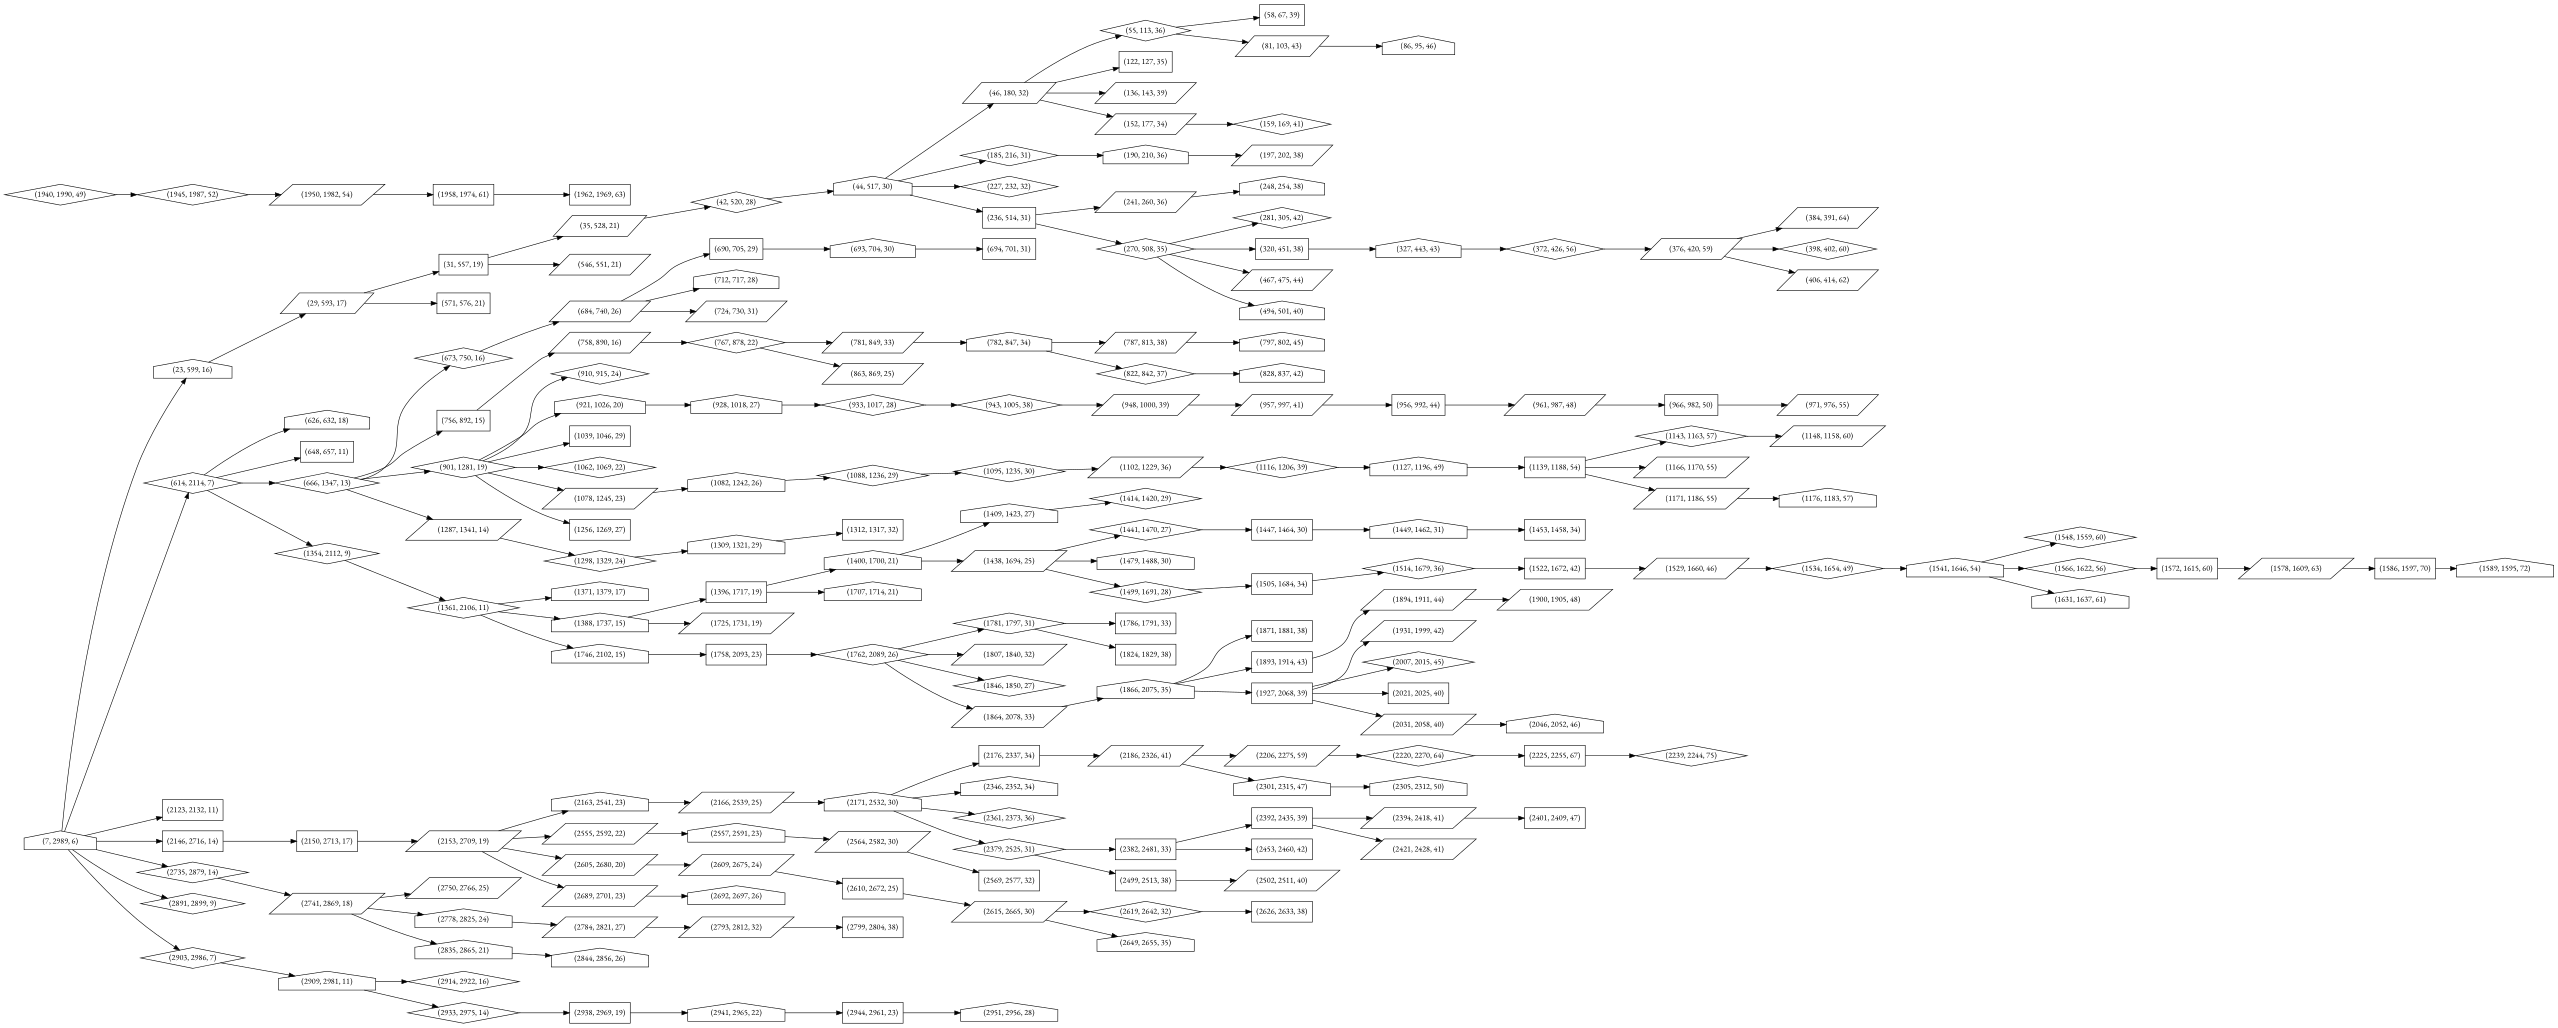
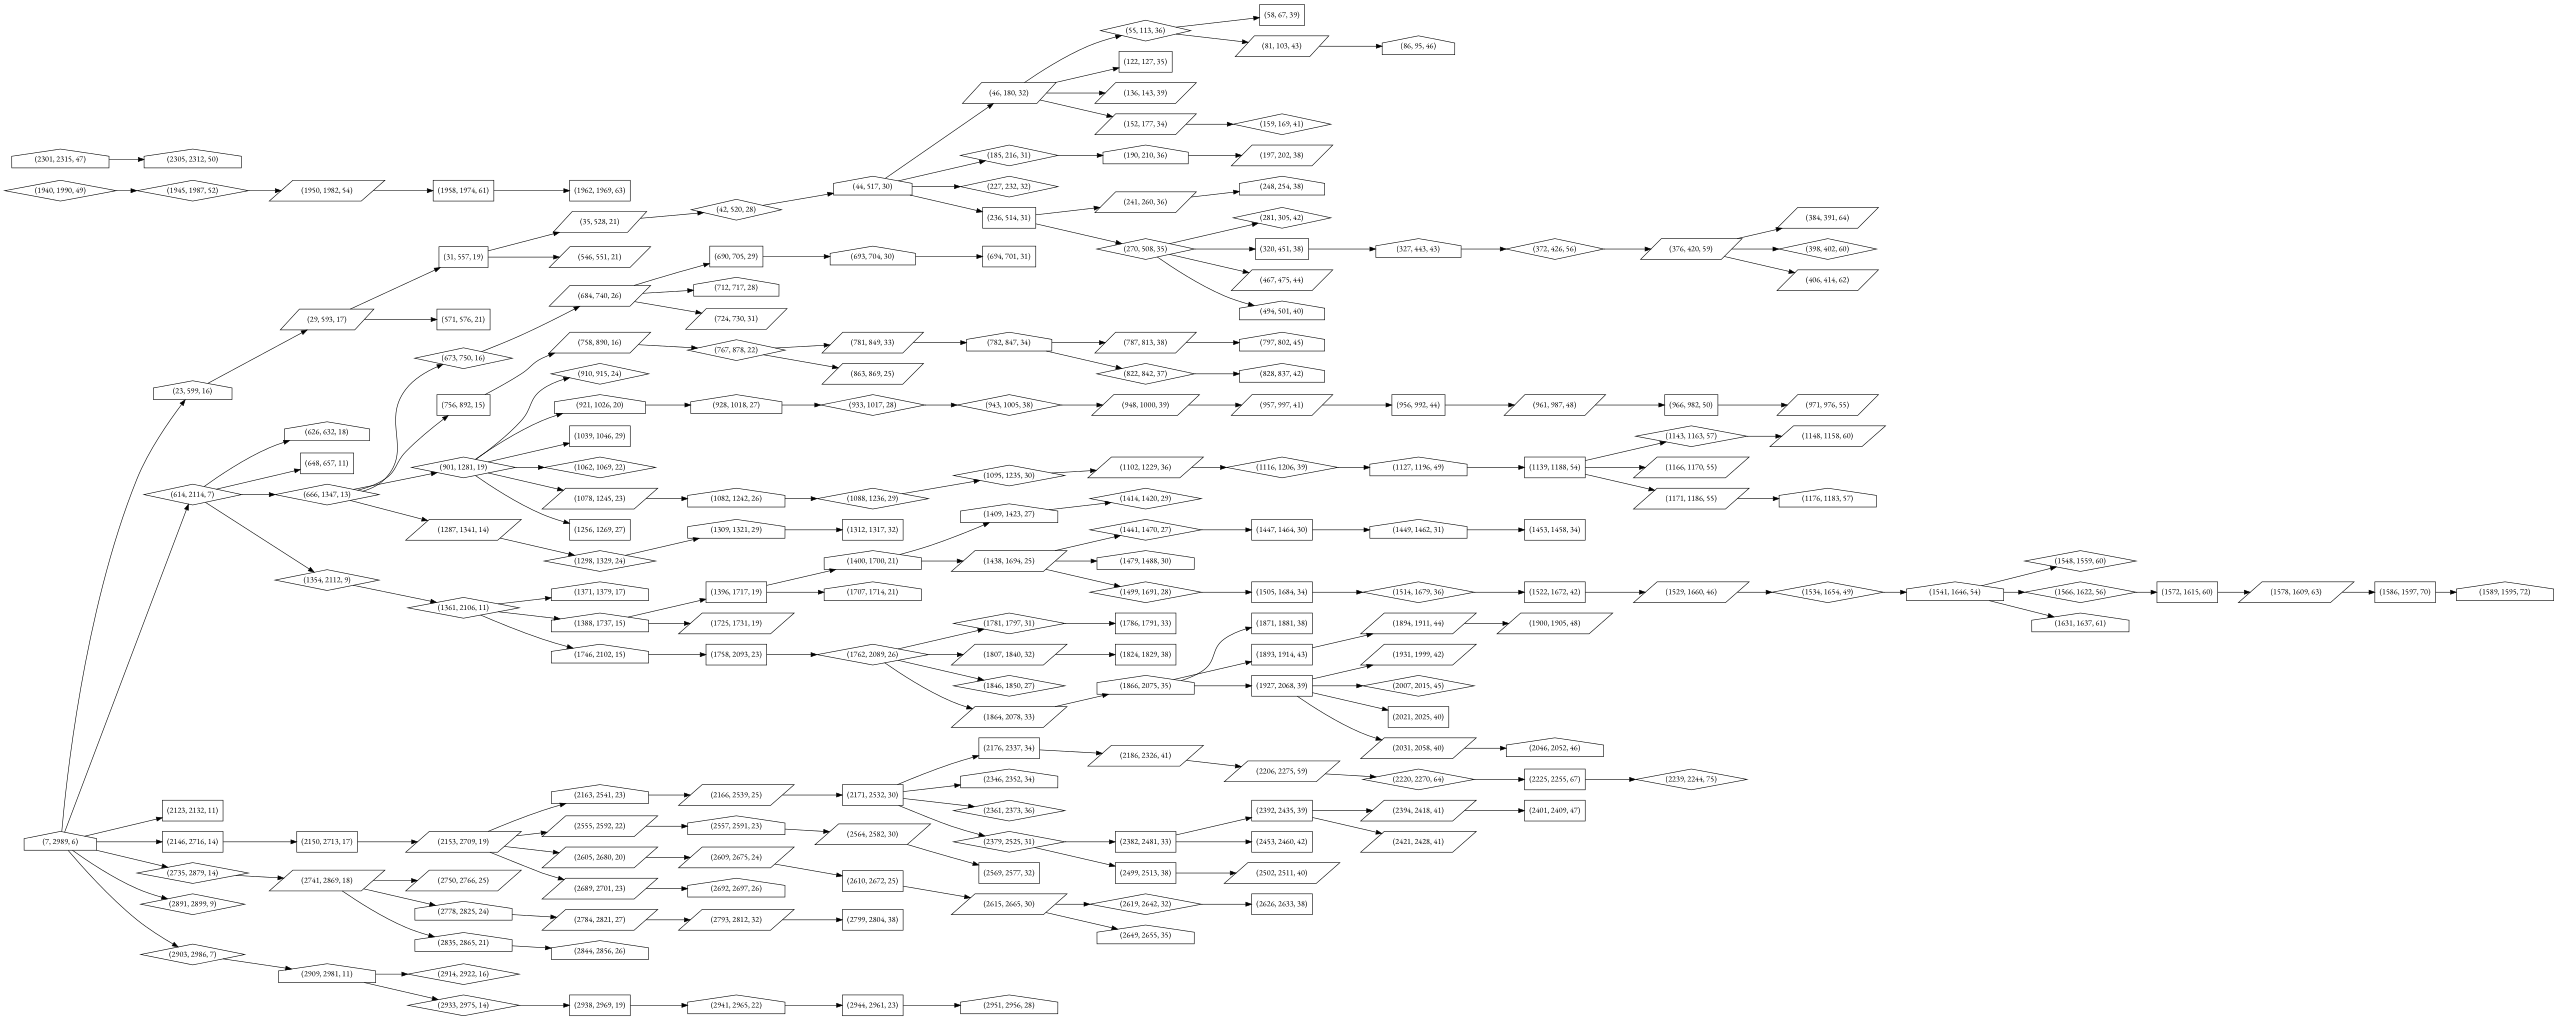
edge "(1781, 1797, 31)" -> "(1824, 1829, 38)": now "(1807, 1840, 32)" -> "(1824, 1829, 38)"
edge "(2186, 2326, 41)" -> "(2301, 2315, 47)": removed
node "(2171, 2532, 30)": shape house -> box
